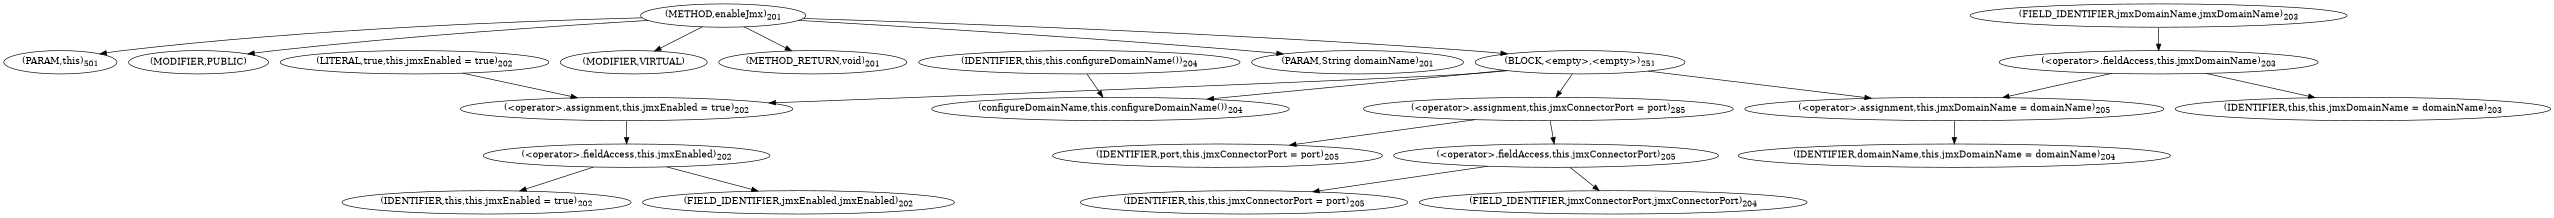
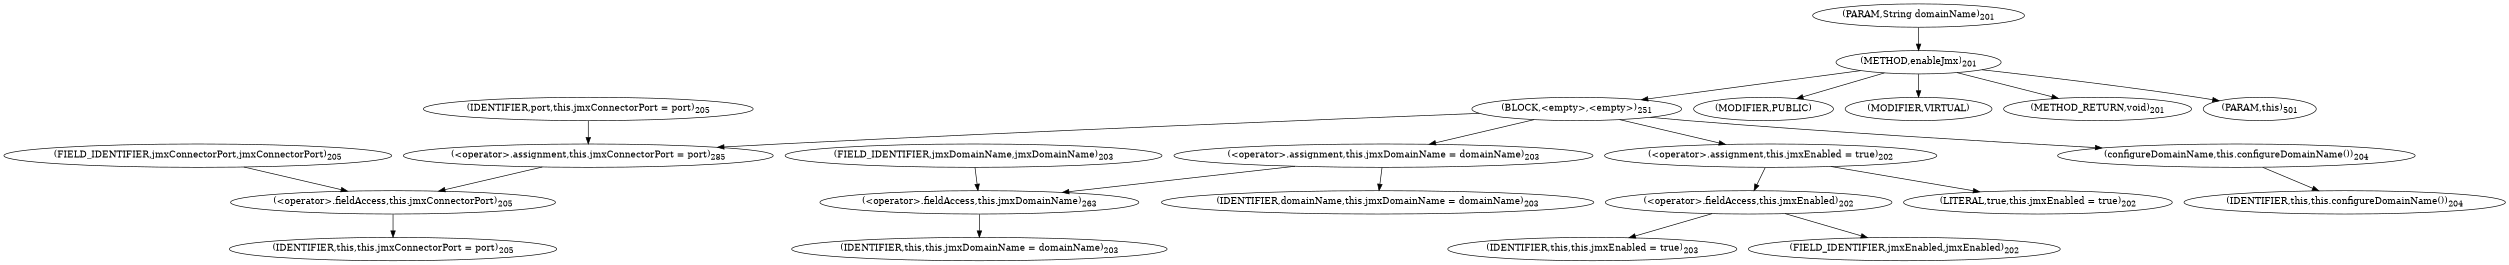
edge "(METHOD,enableJmx)" -> "(PARAM,String domainName)": reversed
node "(<operator>.fieldAccess,this.jmxDomainName)": text "203" -> "263"
edge "(IDENTIFIER,this,this.configureDomainName())" -> "(configureDomainName,this.configureDomainName())": reversed
edge "(LITERAL,true,this.jmxEnabled = true)" -> "(<operator>.assignment,this.jmxEnabled = true)": reversed
edge "(<operator>.fieldAccess,this.jmxDomainName)" -> "(<operator>.assignment,this.jmxDomainName = domainName)": reversed
node "(<operator>.assignment,this.jmxDomainName = domainName)": text "205" -> "203"
edge "(<operator>.assignment,this.jmxConnectorPort = port)" -> "(IDENTIFIER,port,this.jmxConnectorPort = port)": reversed
node "(IDENTIFIER,domainName,this.jmxDomainName = domainName)": text "204" -> "203"
edge "(<operator>.fieldAccess,this.jmxConnectorPort)" -> "(FIELD_IDENTIFIER,jmxConnectorPort,jmxConnectorPort)": reversed
node "(IDENTIFIER,this,this.jmxEnabled = true)": text "202" -> "203"
node "(FIELD_IDENTIFIER,jmxConnectorPort,jmxConnectorPort)": text "204" -> "205"
